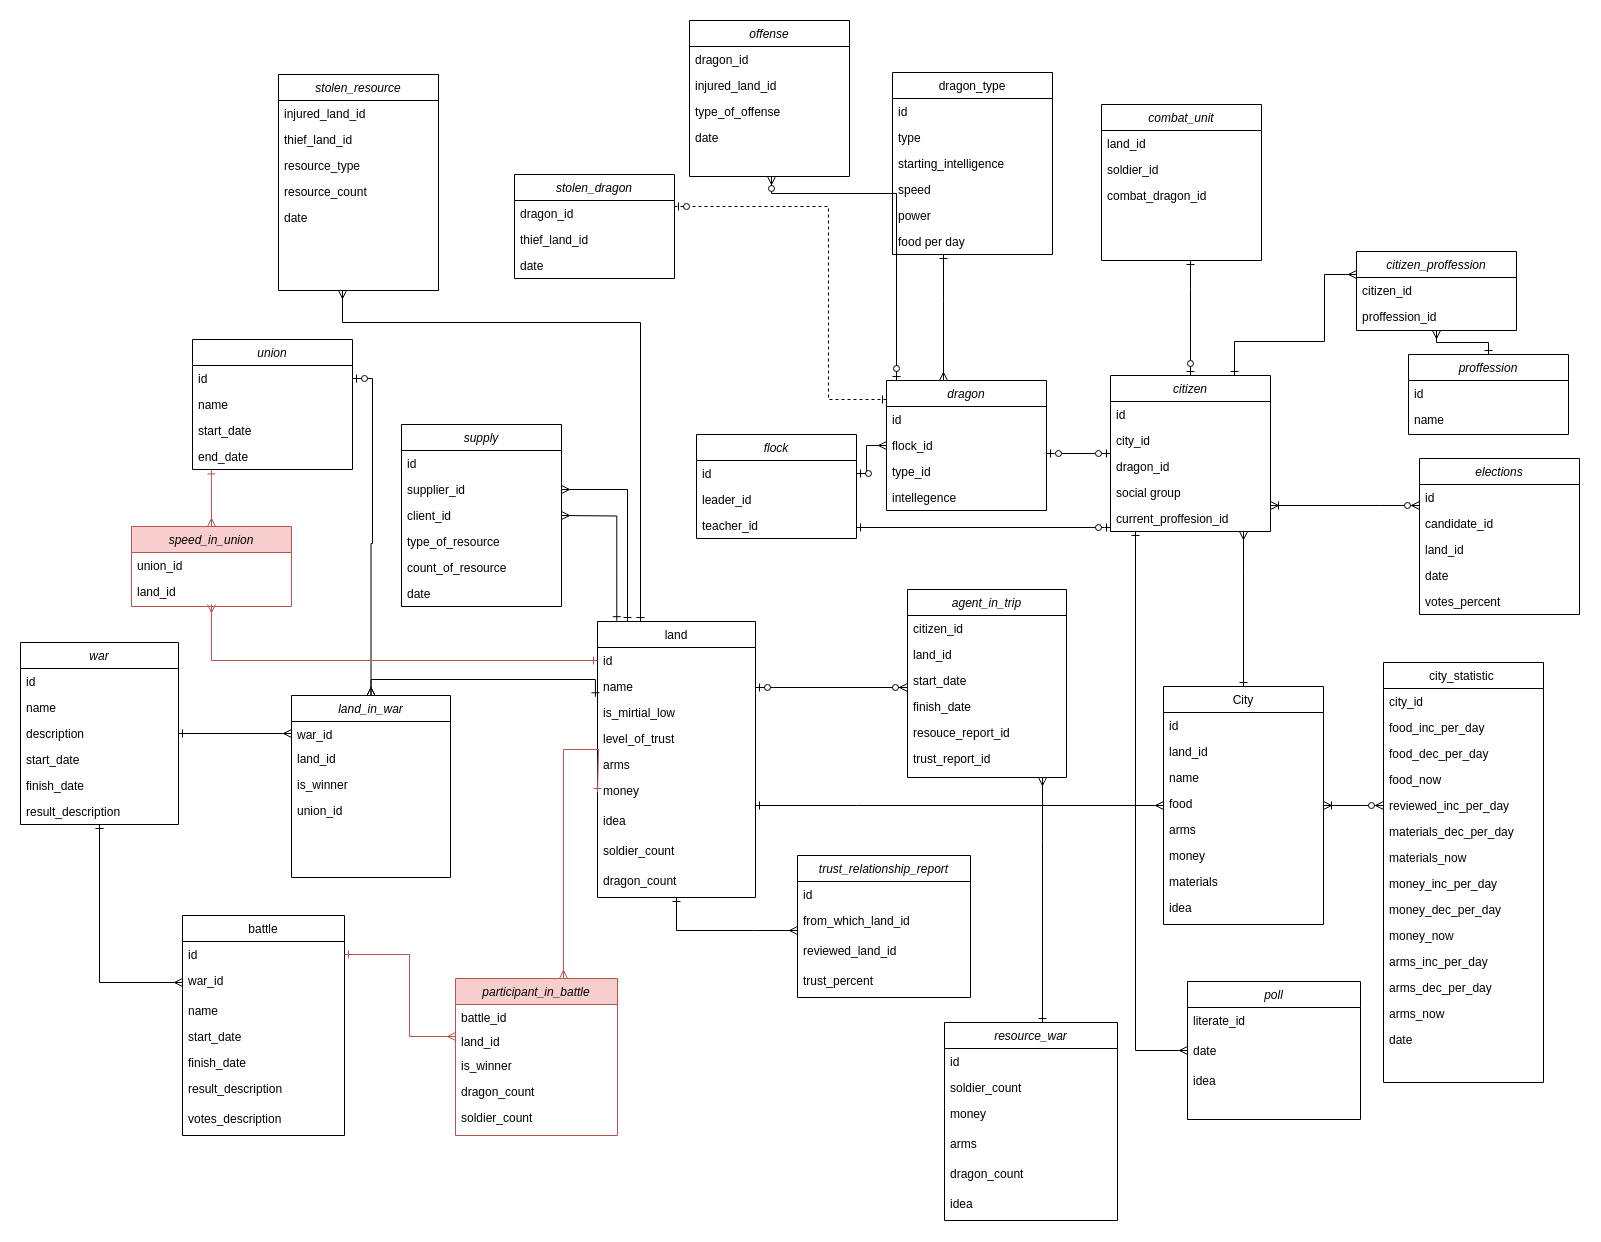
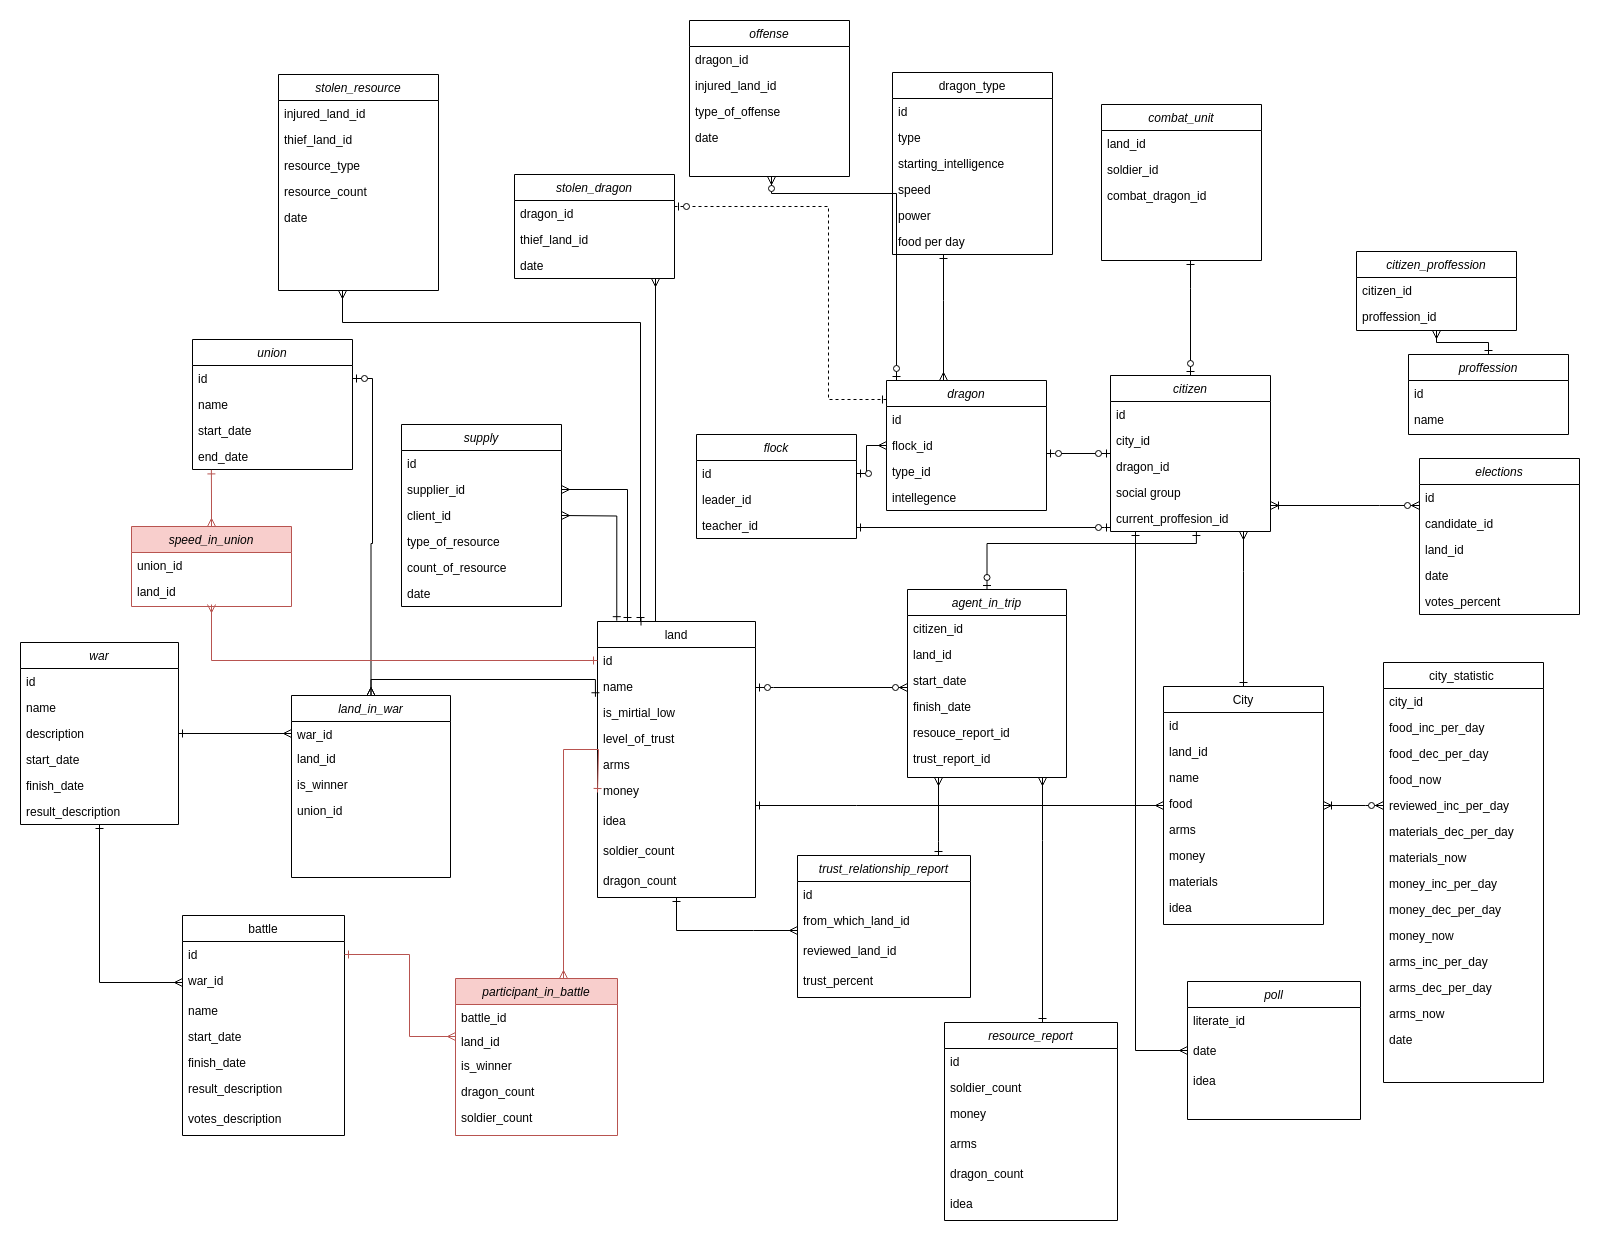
edge "citizen_proffession" -- "citizen": removed
edge "stolen_dragon" -- "land": added
edge "current_proffesion_id" -- "agent_in_trip": added
edge "agent_in_trip" -- "trust_relationship_report": added
node "resource_war": label "resource_war" -> "resource_report"
